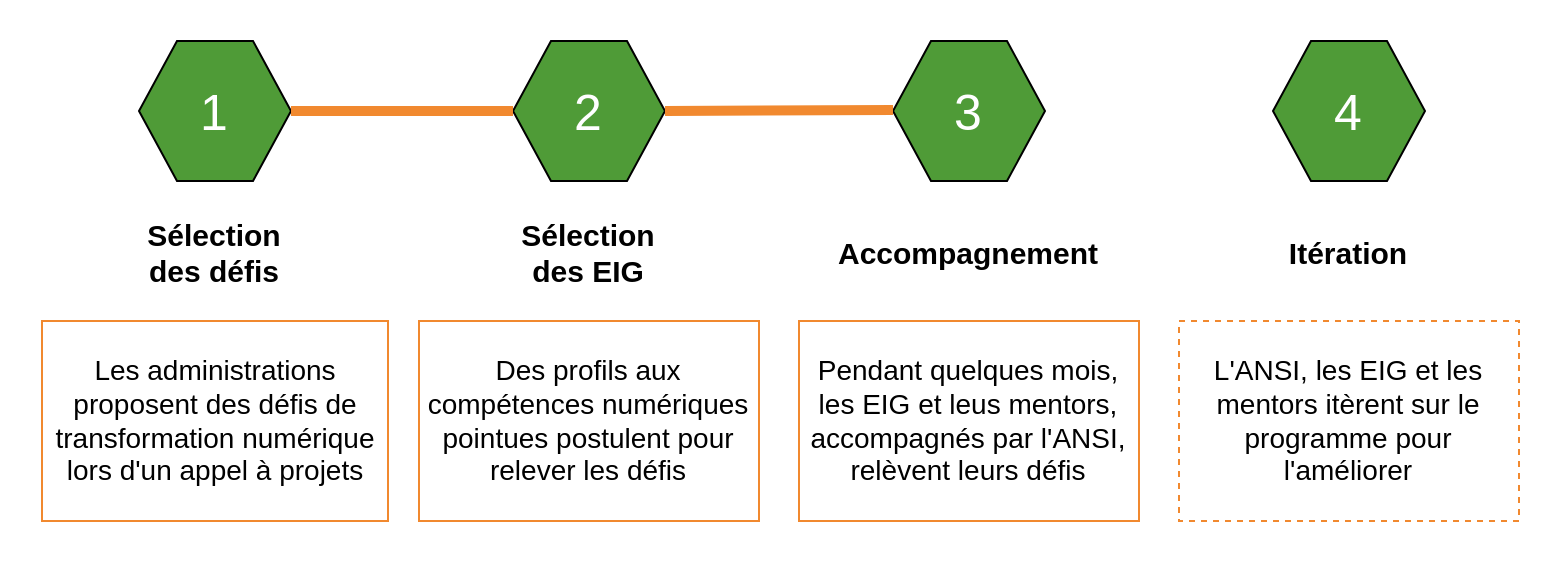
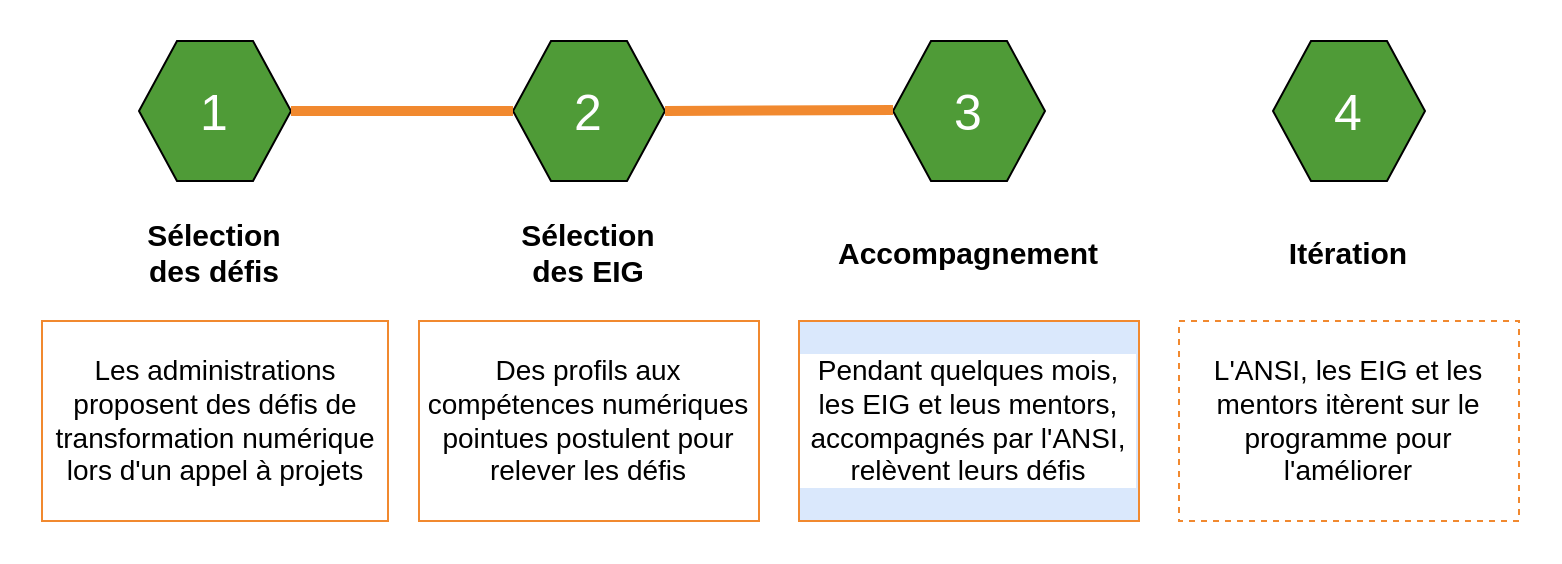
node "Pendant quelques mois, les EIG et leus mentors, accompagnés par l'ANSI, relèvent leurs défis": fillcolor #ffffff -> #dae8fc
